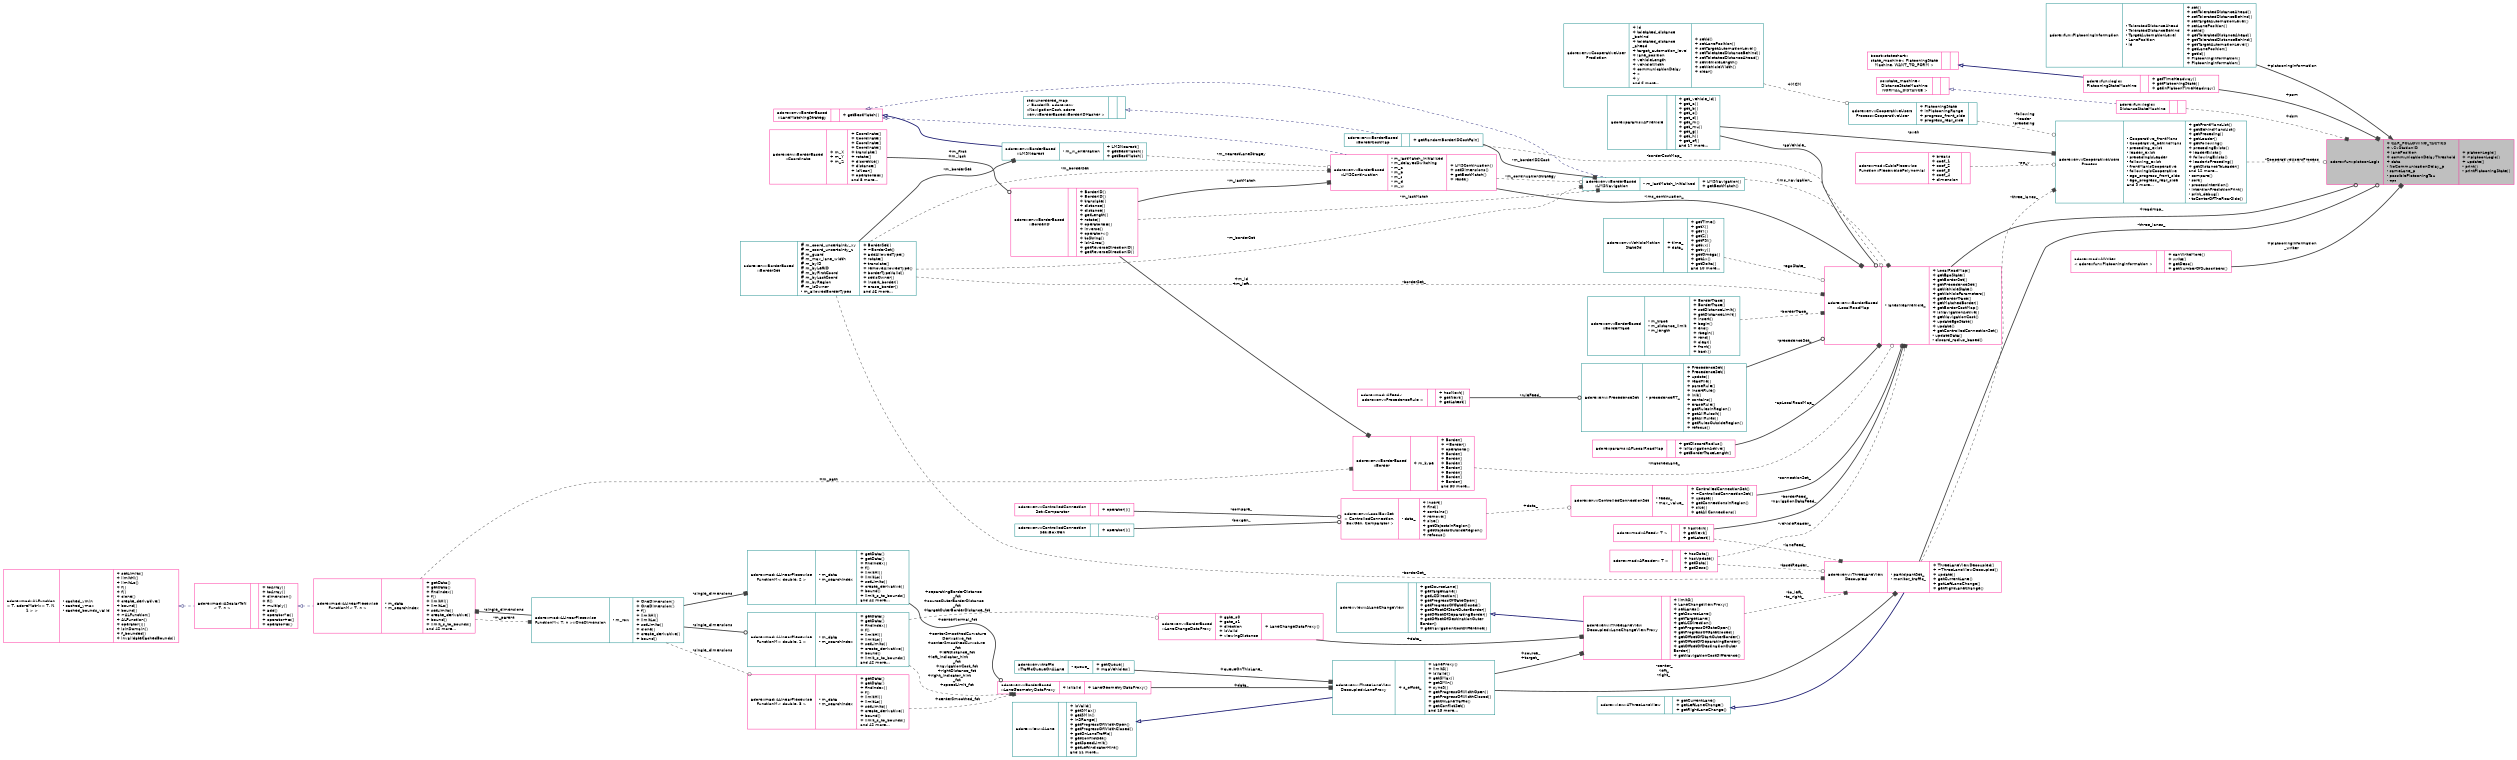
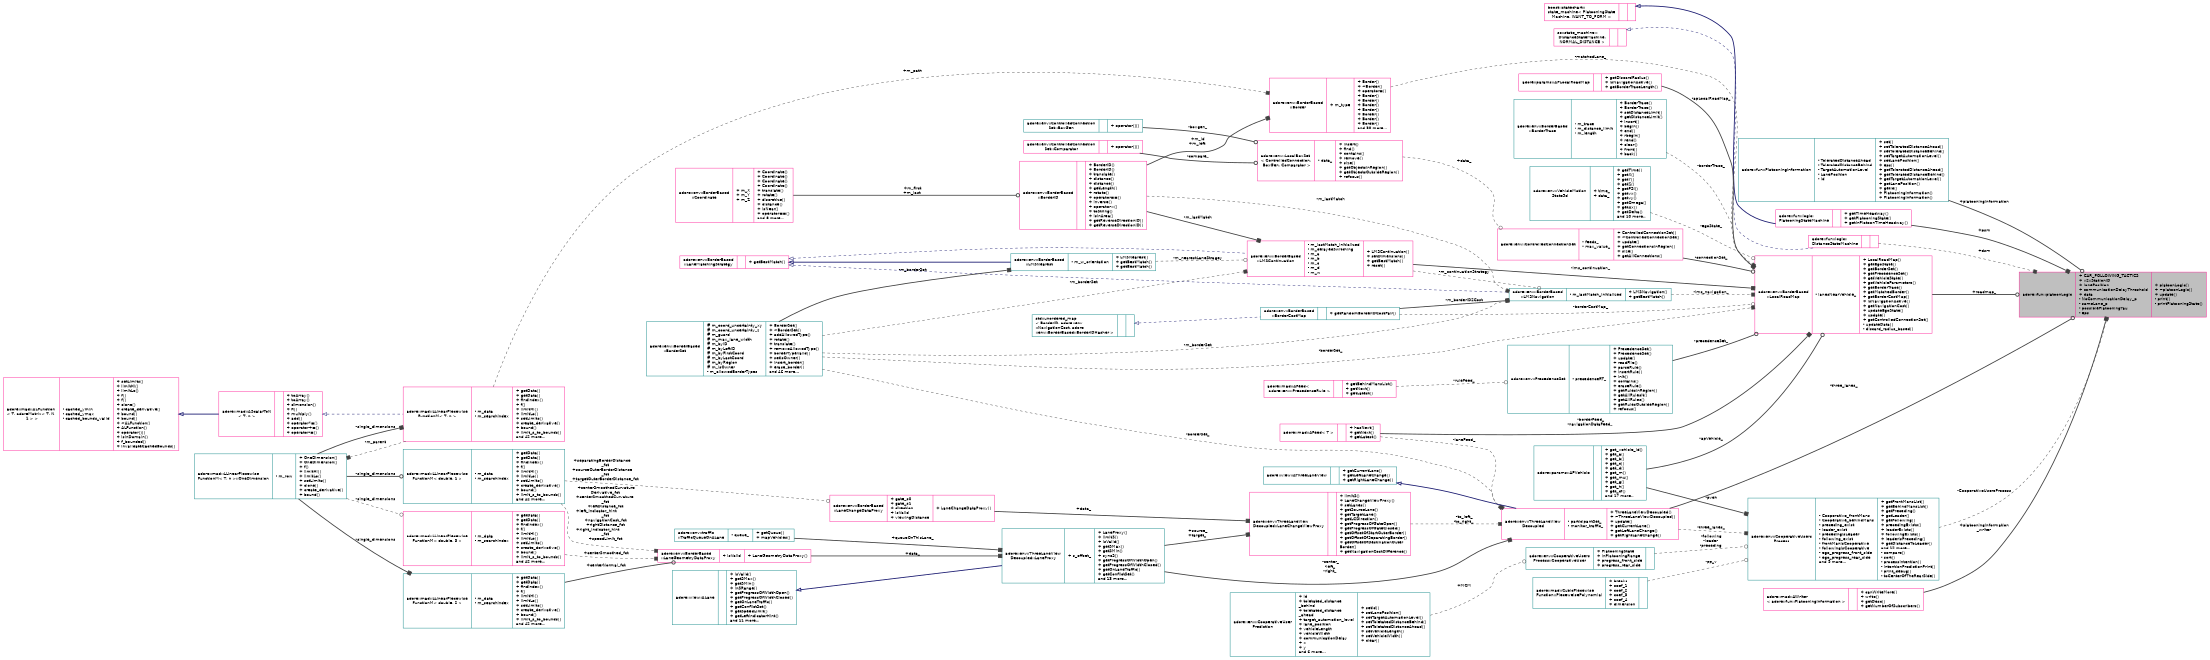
node "adore::fun::PlatooningInformation": text "+ setId()" -> "+ eps()"
edge "adore::fun::PlatooningInformation" -> "adore::fun::platoonLogic": arrowhead normal -> odot
node "adore::mad::CubicPiecewise": color deeppink -> teal
node "adore::mad::AFeed<": text "+ hasNext()" -> "+ getBehindMansList()"
edge "adore::mad::AFeed<" -> "adore::env::PrecedenceSet": style bold -> dashed
node "adore::mad::AReader< T >": removed
edge "adore::mad::AScalarToN" -> "adore::mad::ALFunction": style dashed -> bold
node "adore::view::ALaneChangeView": removed
